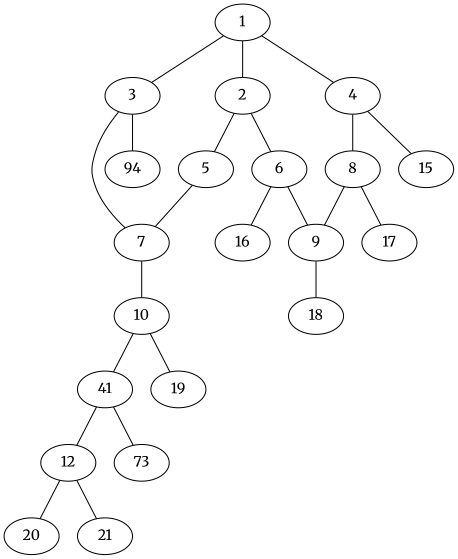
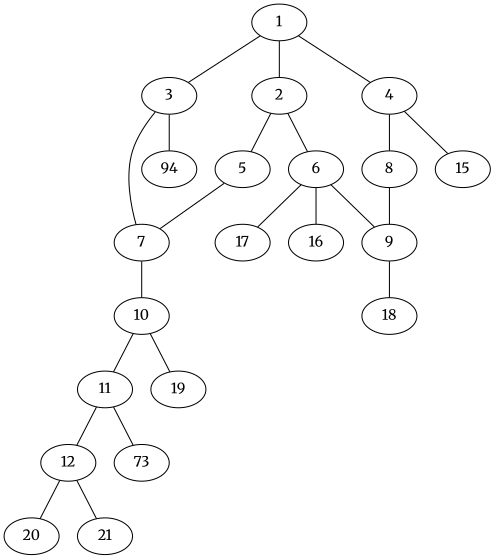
edge "8" -- "17": now "6" -- "17"
node "41": label "41" -> "11"
